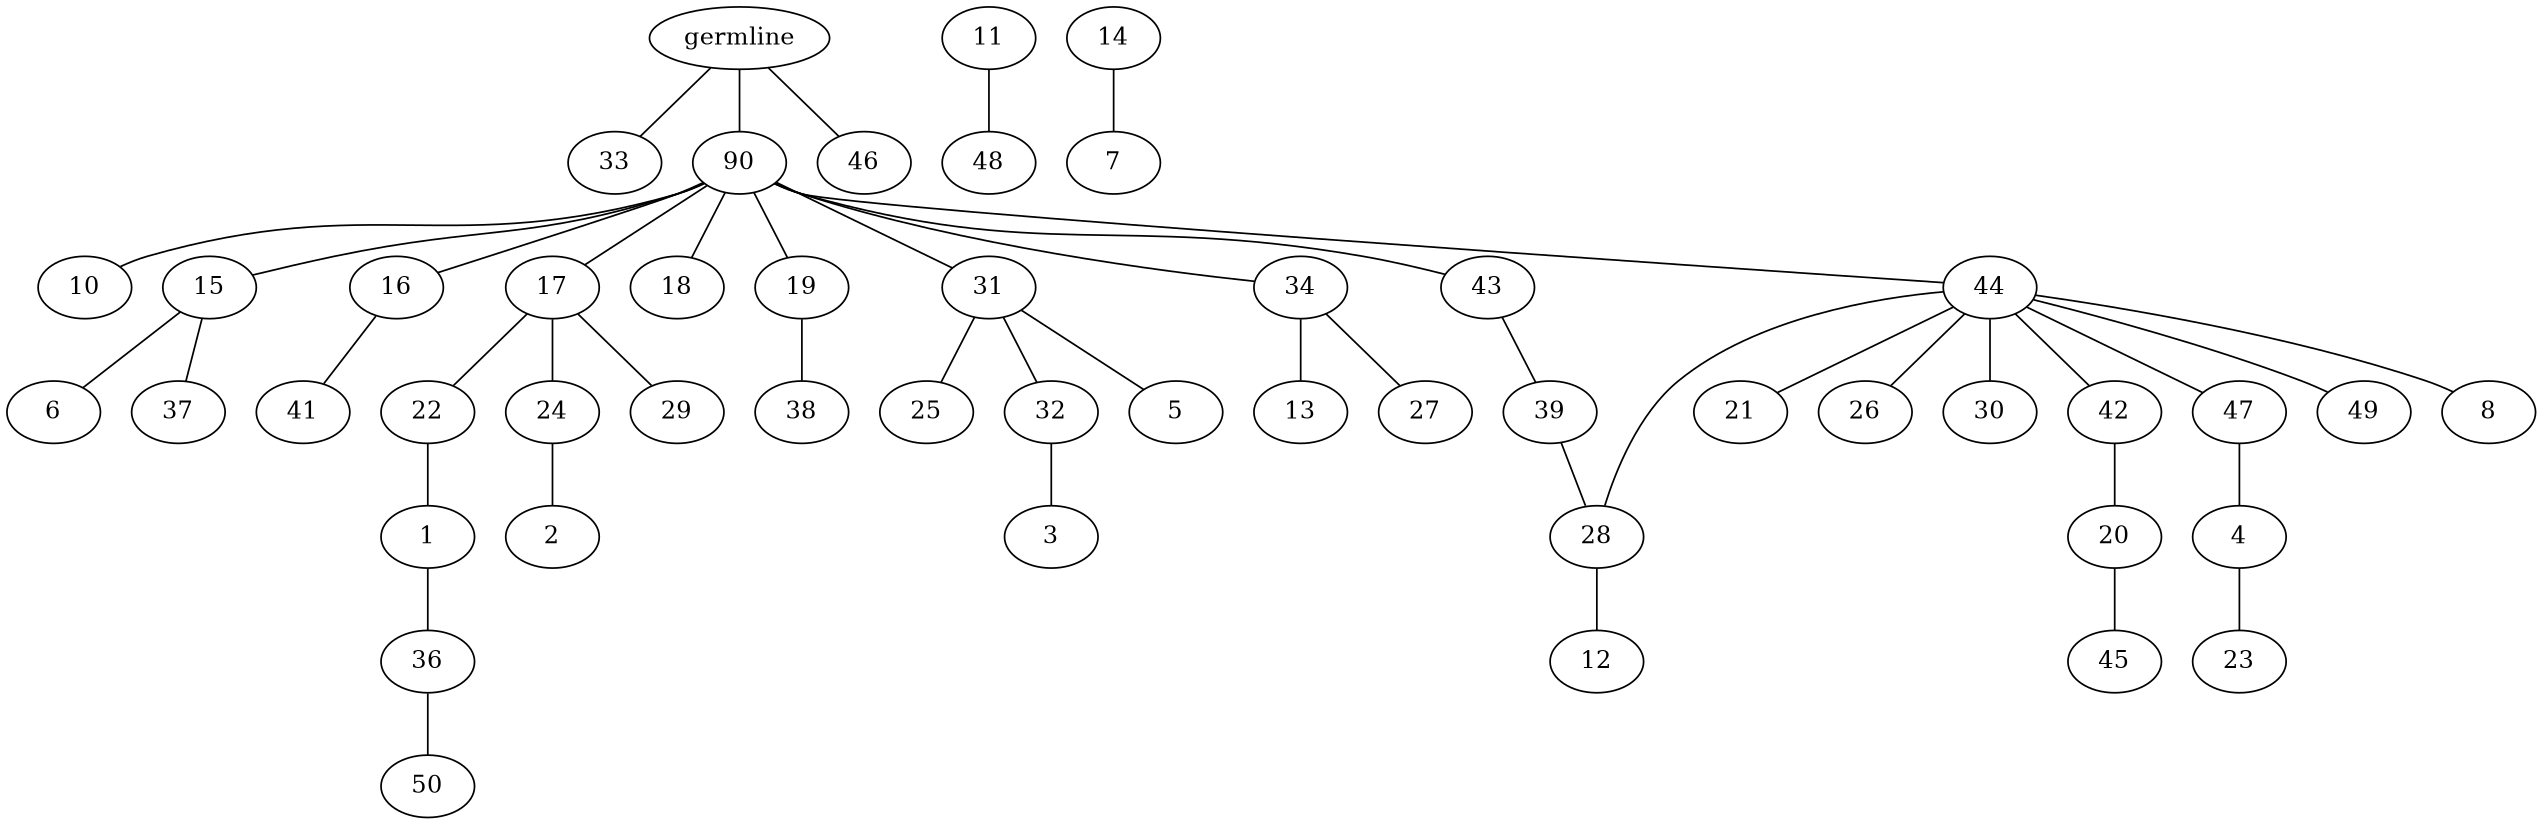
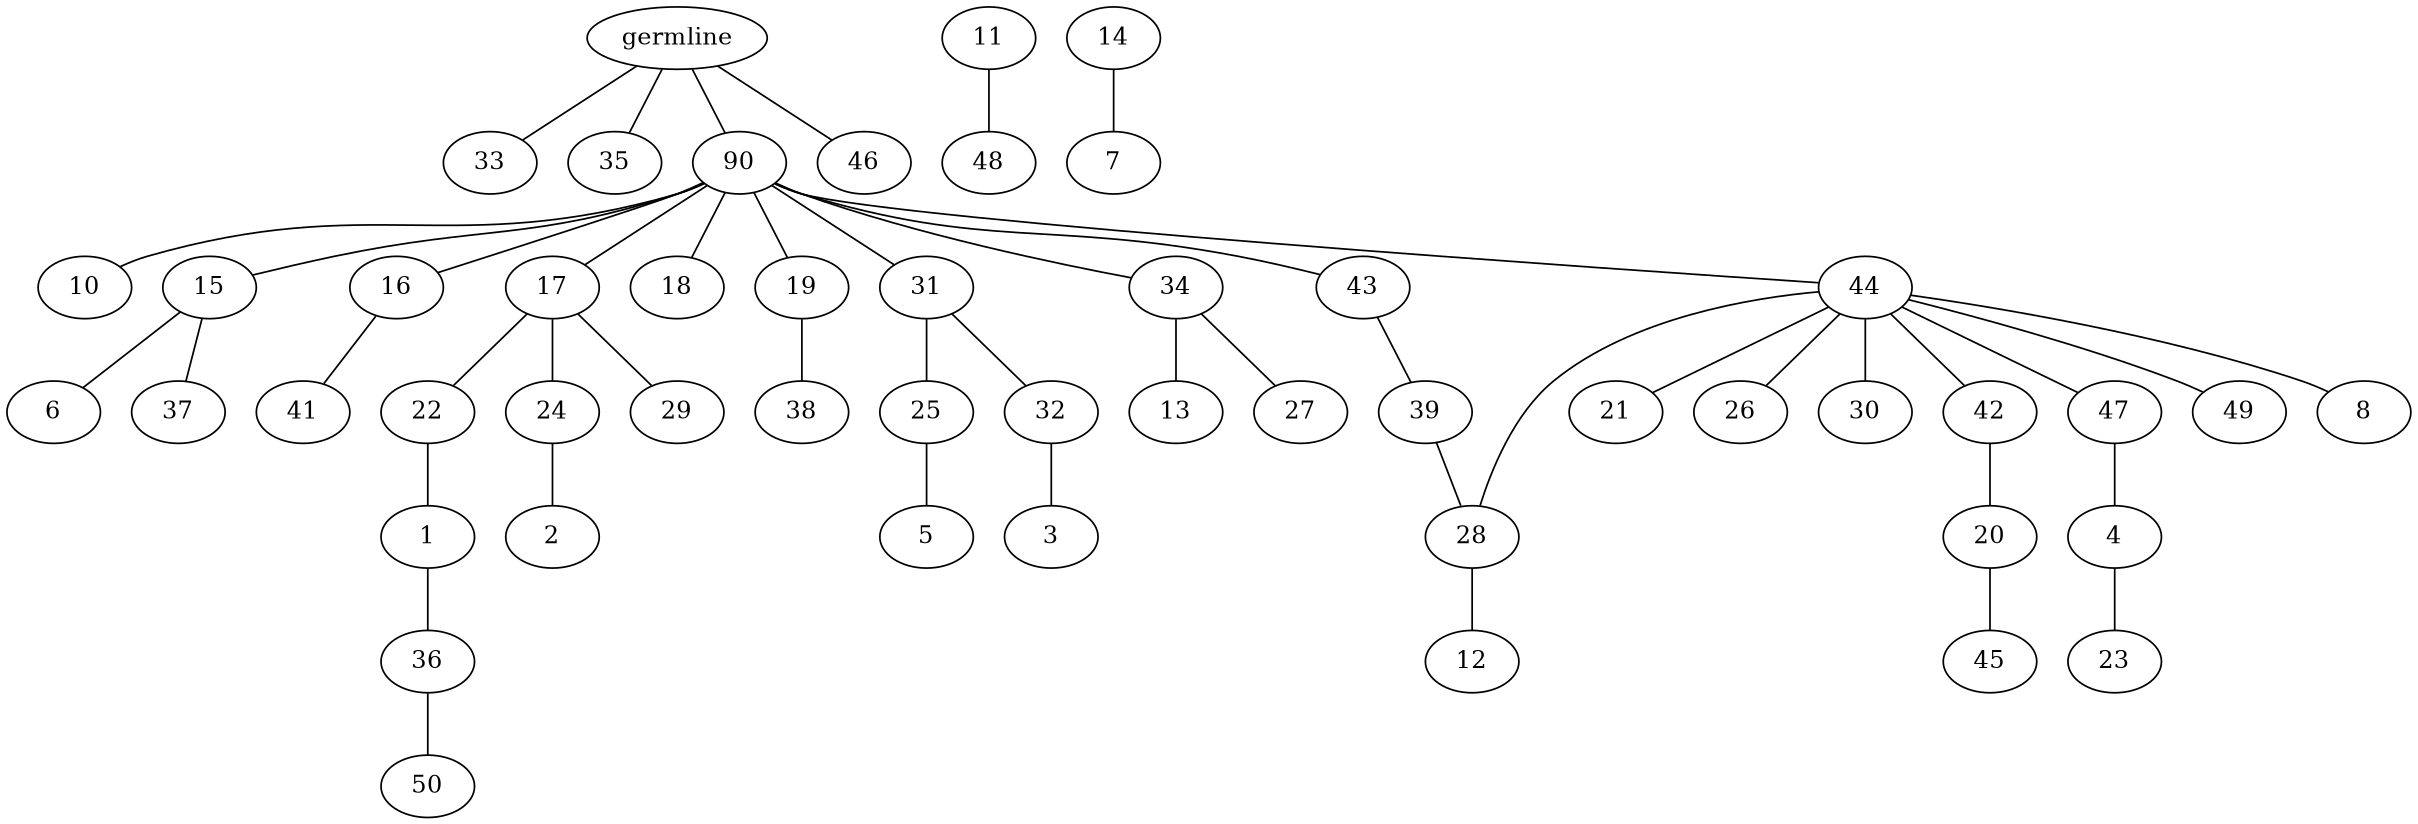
node "35": added
edge "31" -- "5": now "25" -- "5"
